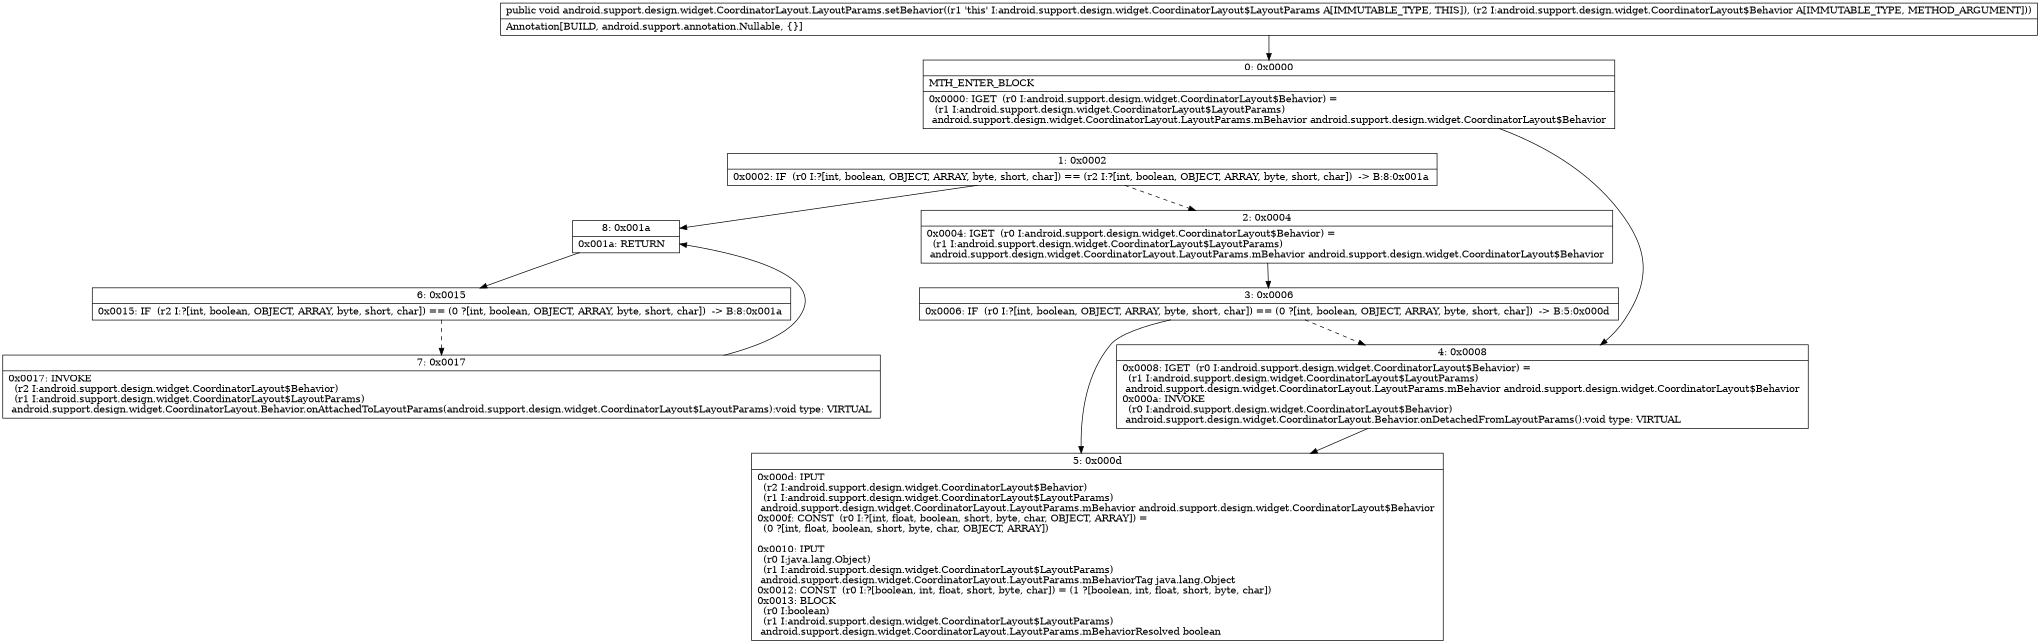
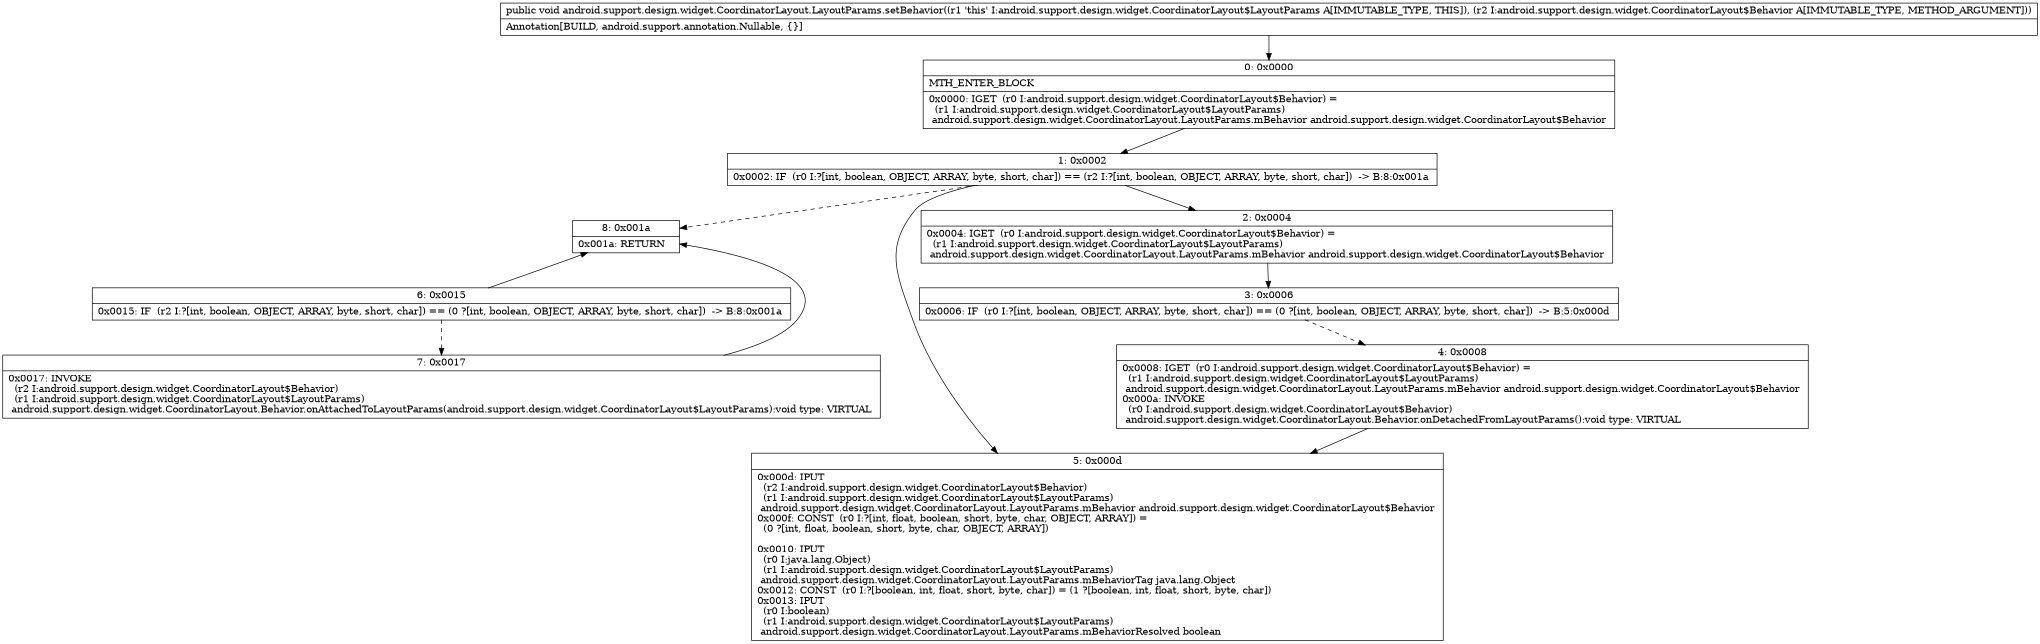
edge "1: 0x0002" -> "2: 0x0004": style dashed -> solid
edge "1: 0x0002" -> "8: 0x001a": style solid -> dashed
edge "0: 0x0000" -> "4: 0x0008": now "0: 0x0000" -> "1: 0x0002"
edge "8: 0x001a" -> "6: 0x0015": reversed
edge "3: 0x0006" -> "5: 0x000d": now "1: 0x0002" -> "5: 0x000d"
node "5: 0x000d": text "0x0013: BLOCK" -> "0x0013: IPUT"
